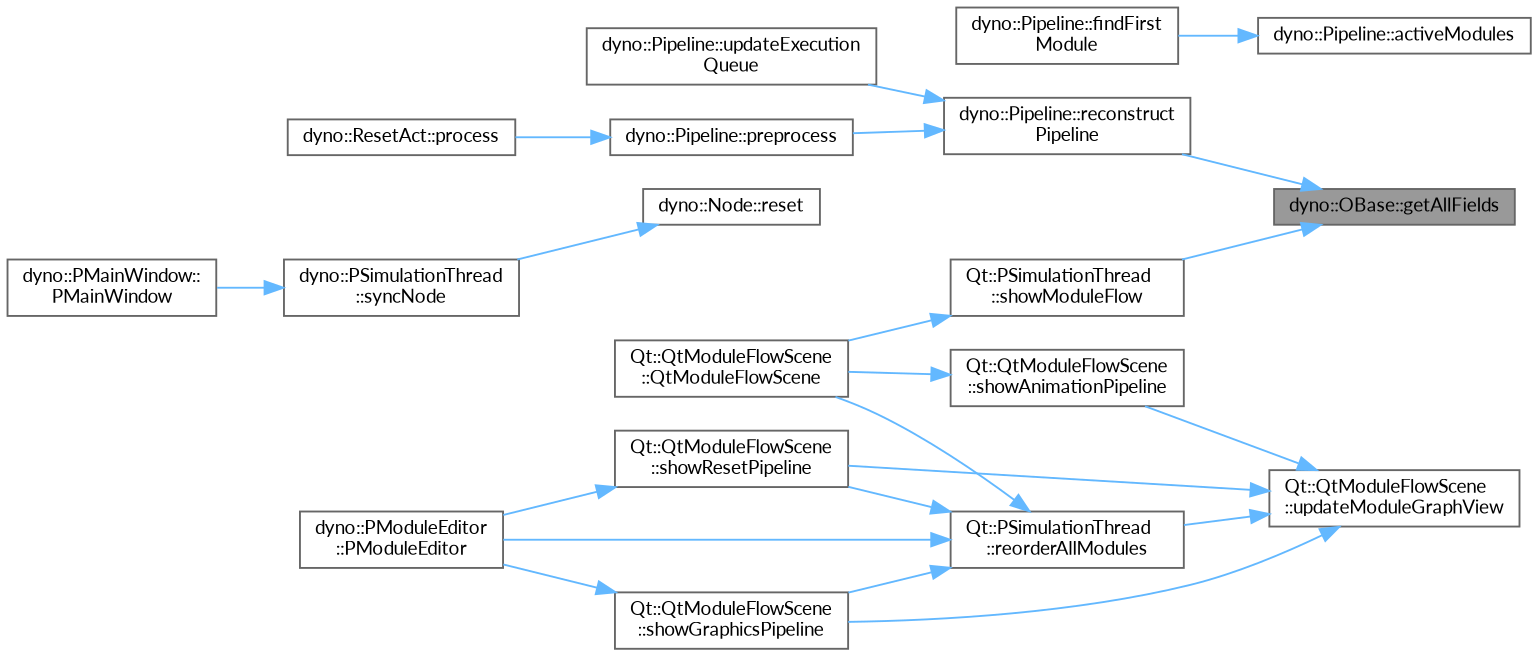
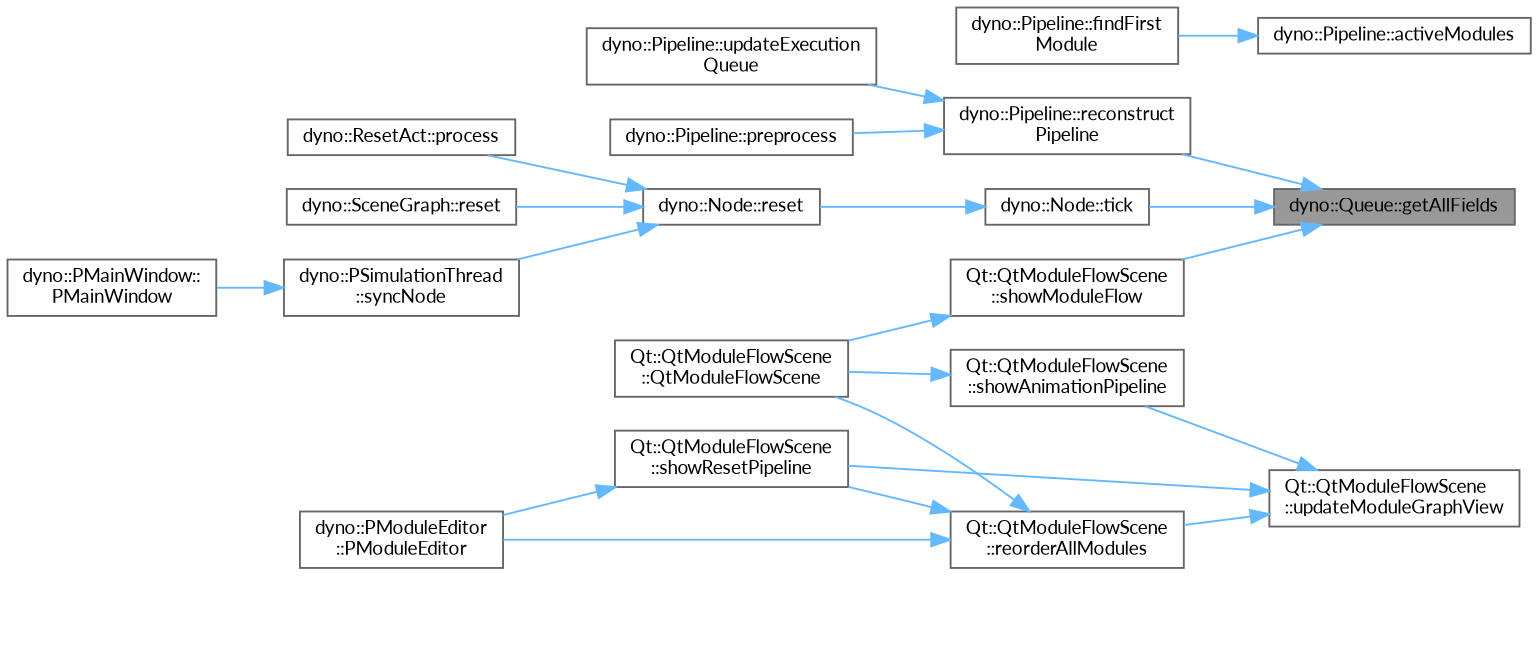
edge "dyno::ResetAct::process" -> "dyno::Pipeline::preprocess": now "dyno::ResetAct::process" -> "dyno::Node::reset"
node "dyno::SceneGraph::reset": added
node "dyno::Node::tick": added
node "dyno::OBase::getAllFields": label "dyno::OBase::getAllFields" -> "dyno::Queue::getAllFields"
node "Qt::PSimulationThread ::showModuleFlow": label "Qt::PSimulationThread ::showModuleFlow" -> "Qt::QtModuleFlowScene ::showModuleFlow"
node "Qt::PSimulationThread ::reorderAllModules": label "Qt::PSimulationThread ::reorderAllModules" -> "Qt::QtModuleFlowScene ::reorderAllModules"
node "Qt::QtModuleFlowScene ::showGraphicsPipeline": removed
